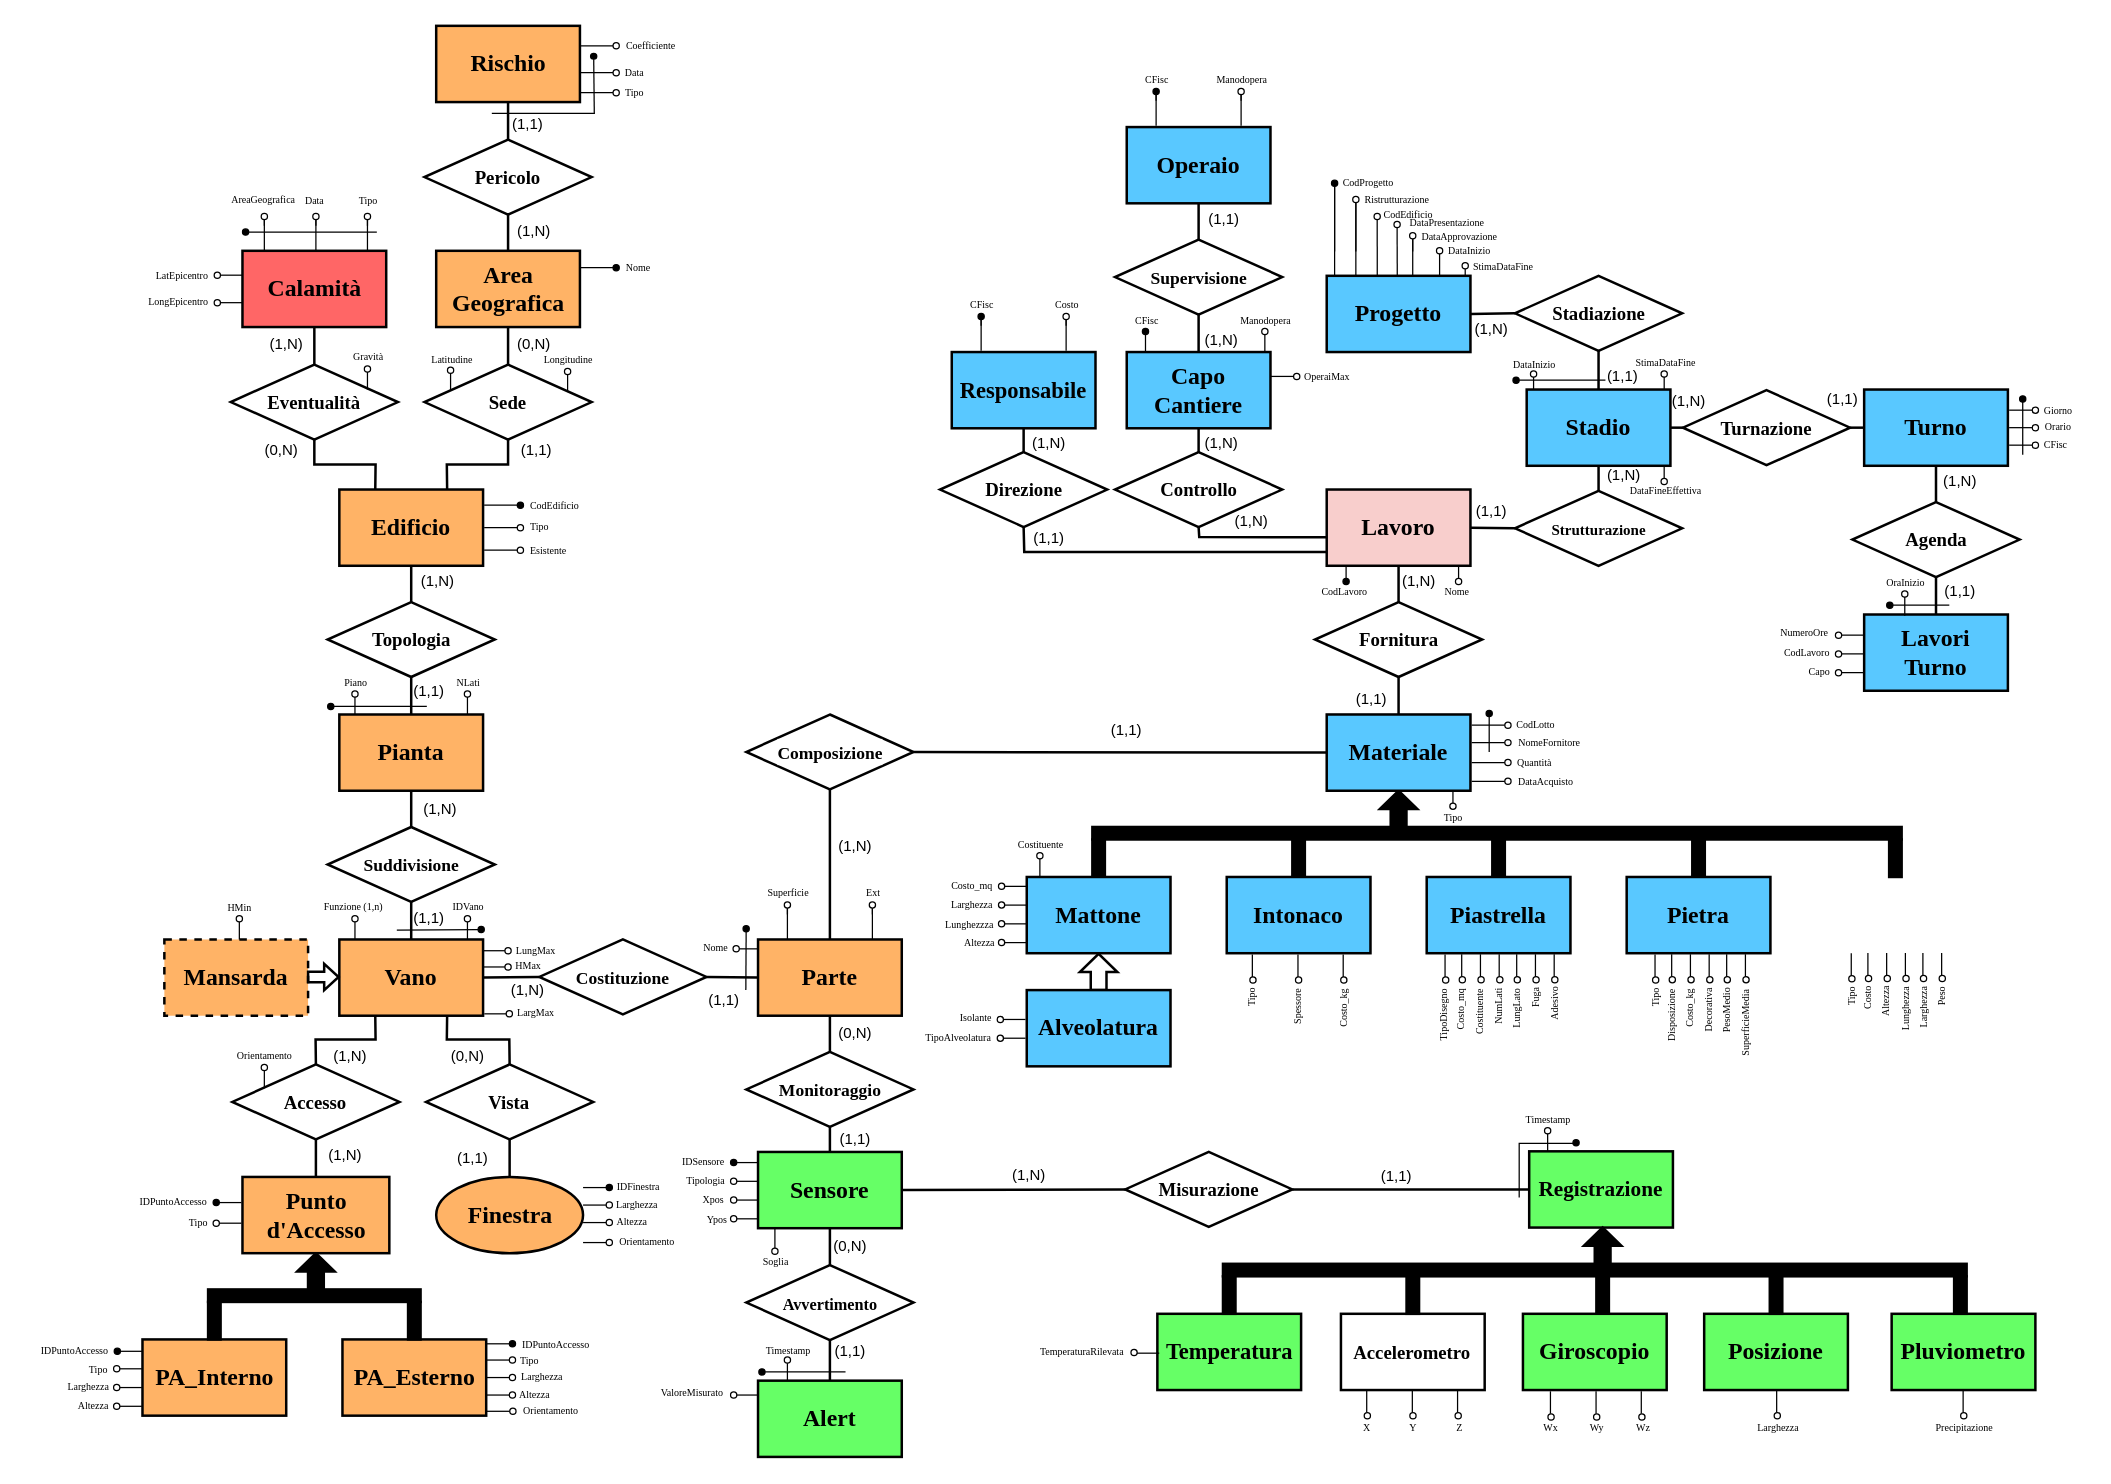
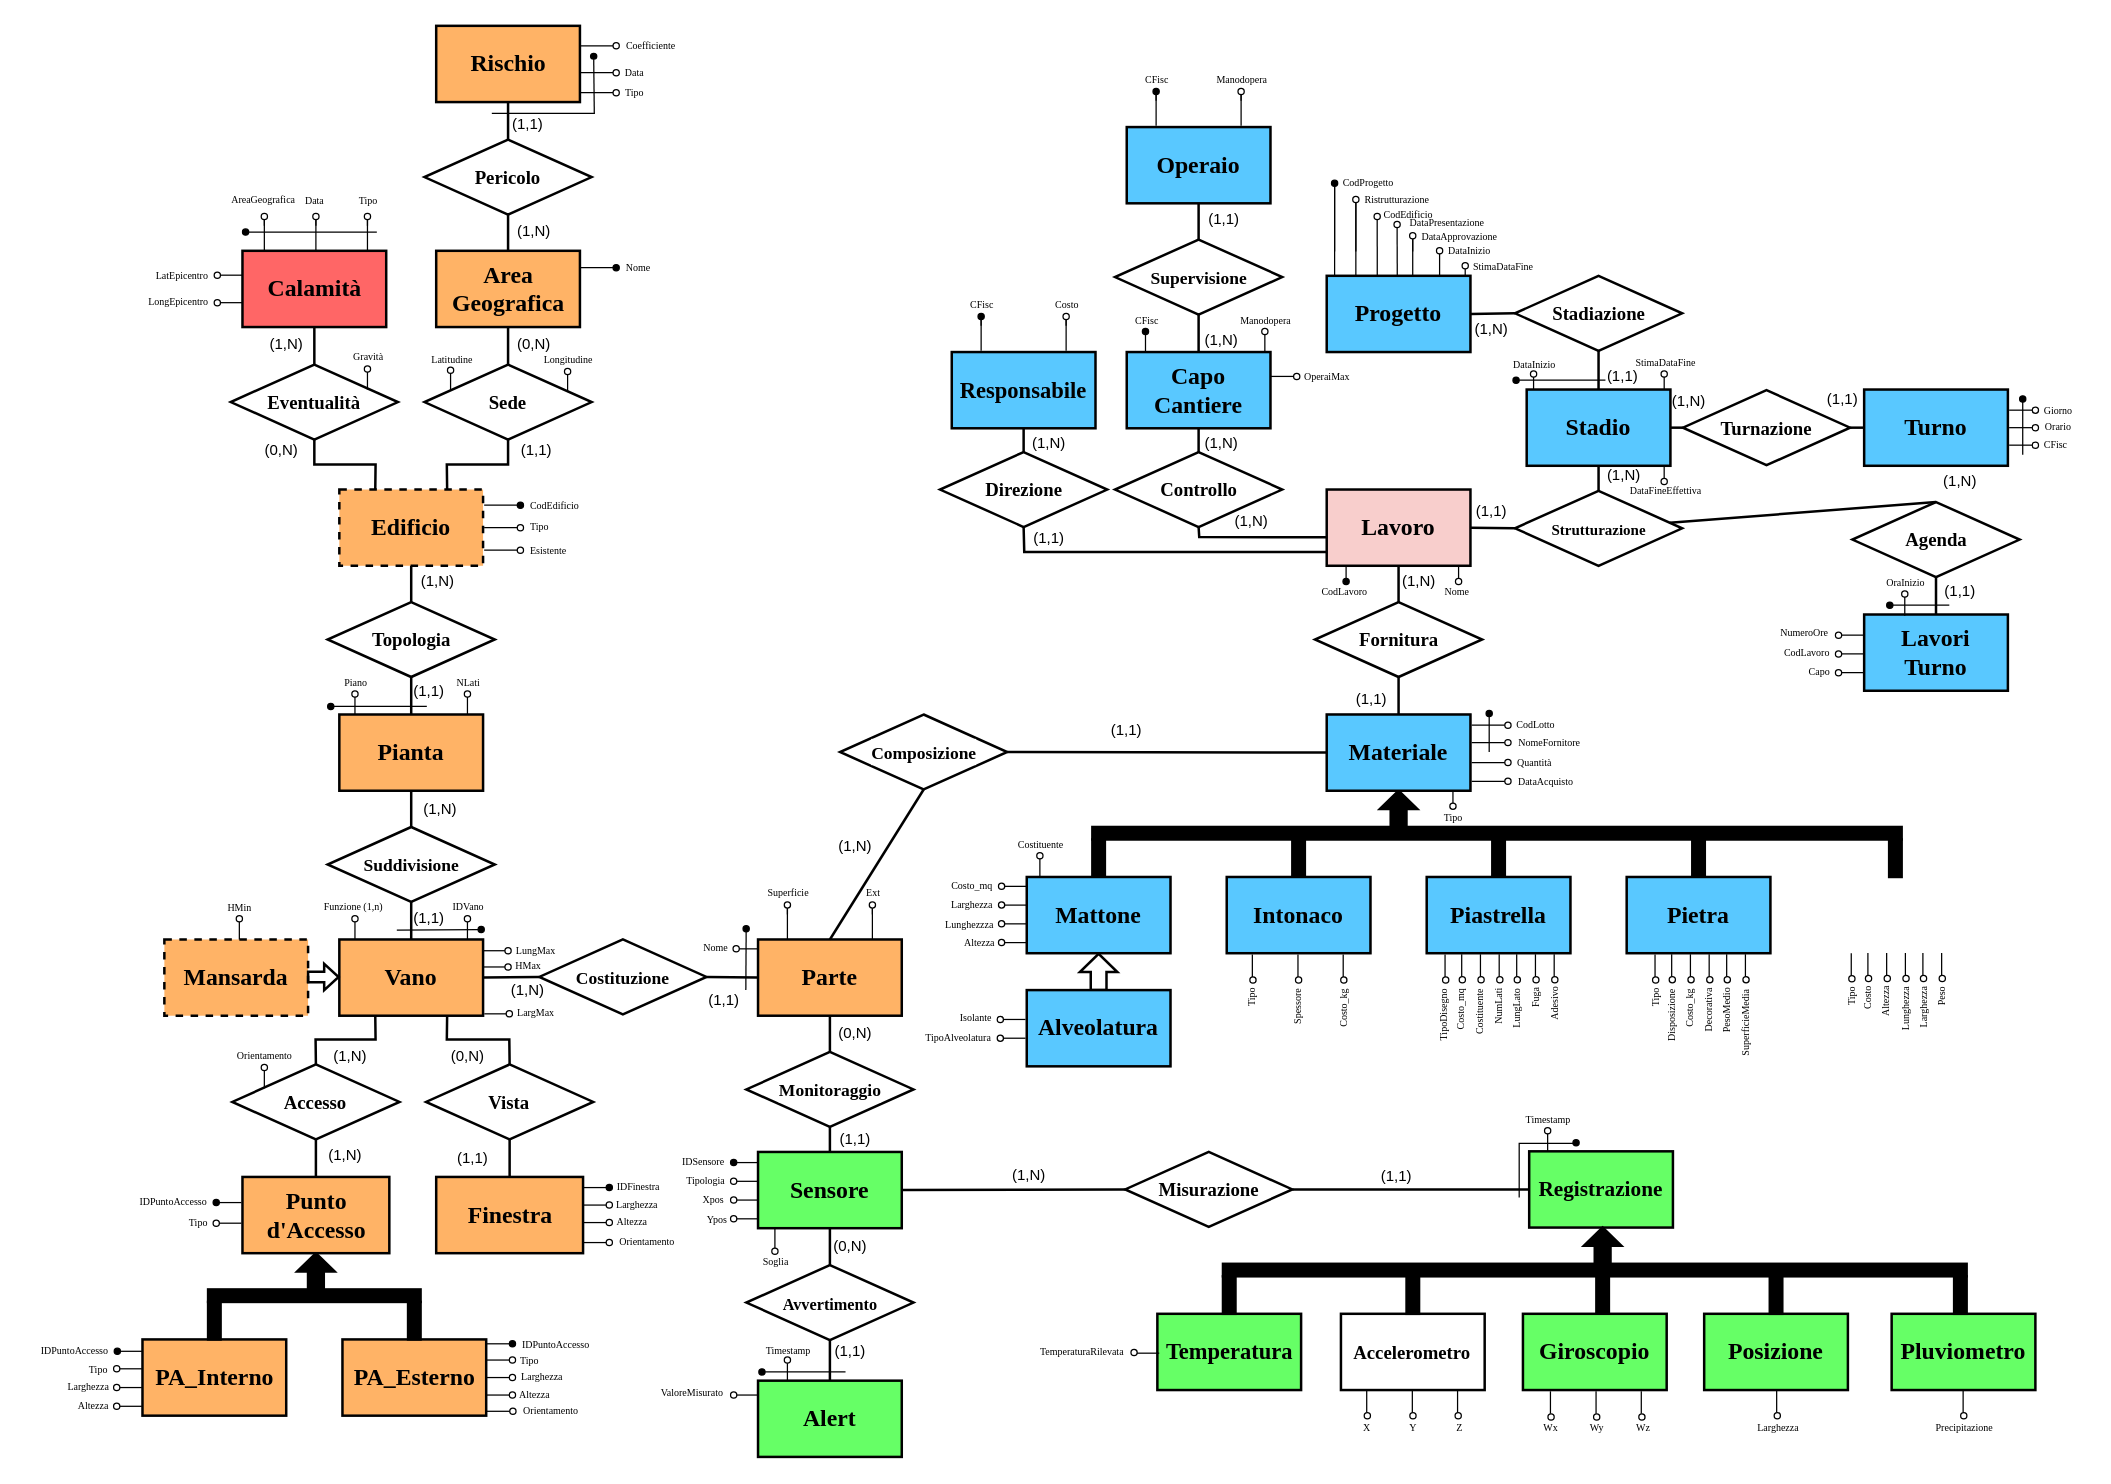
edge "Turno" -- "Agenda": now "Strutturazione" -- "Agenda"
node "Edificio": style solid -> dashed
node "Composizione": moved (830, 752) -> (924, 752)
node "Finestra": shape ellipse -> rectangle
